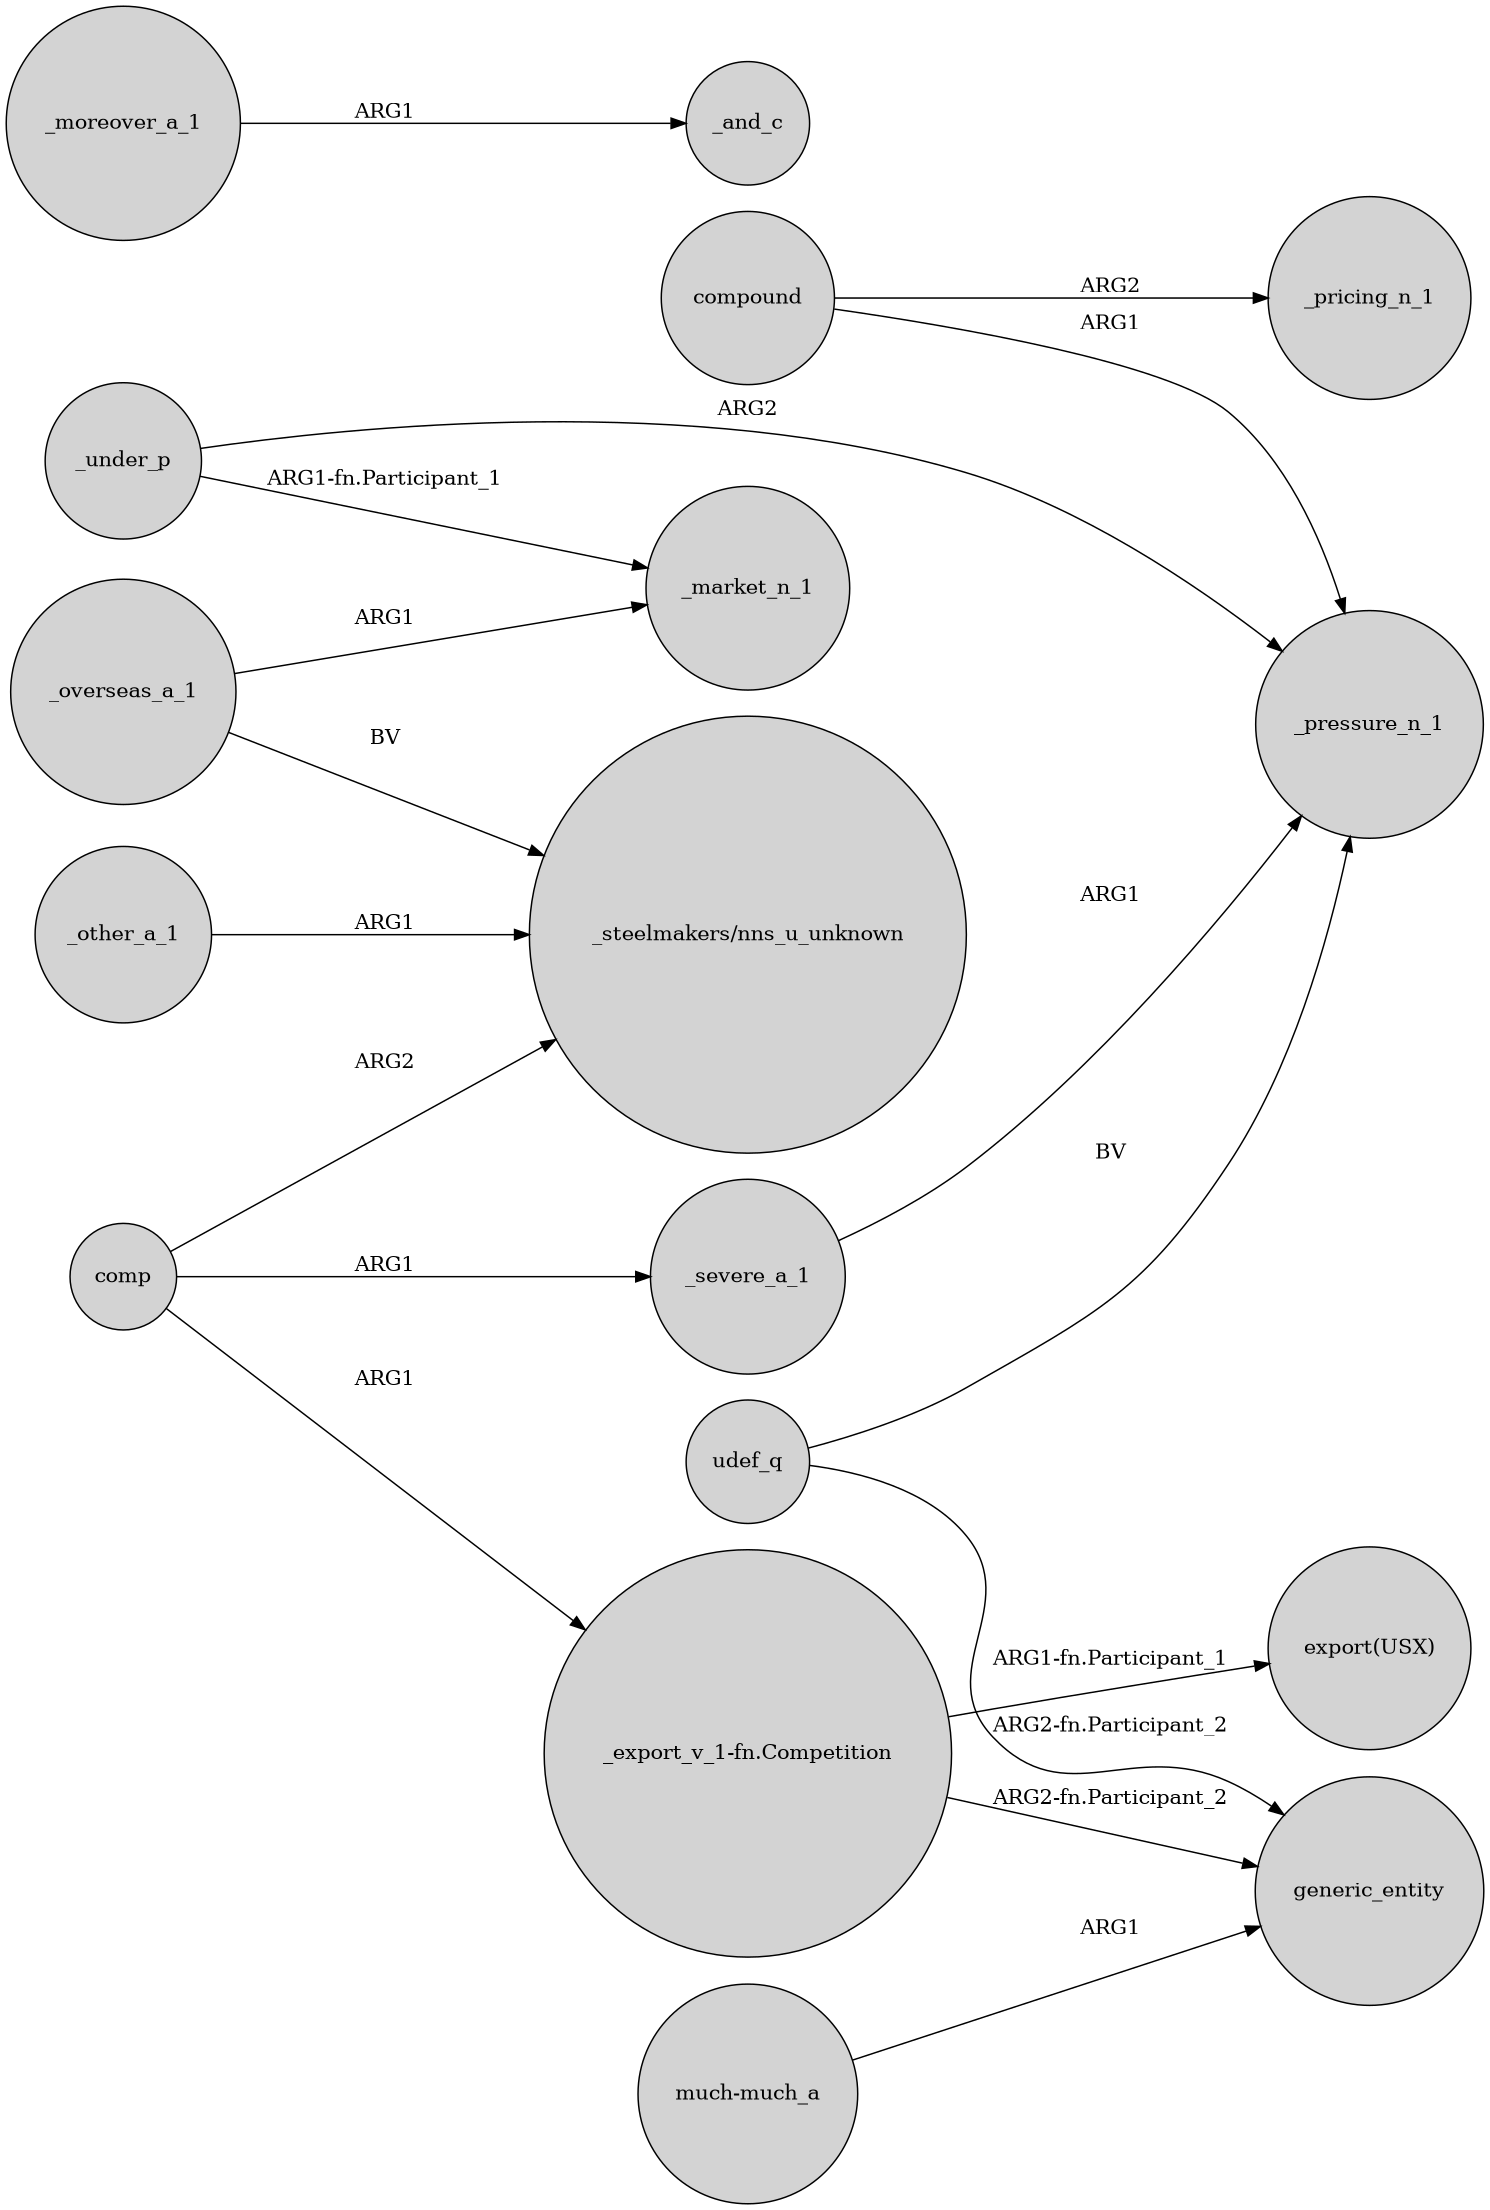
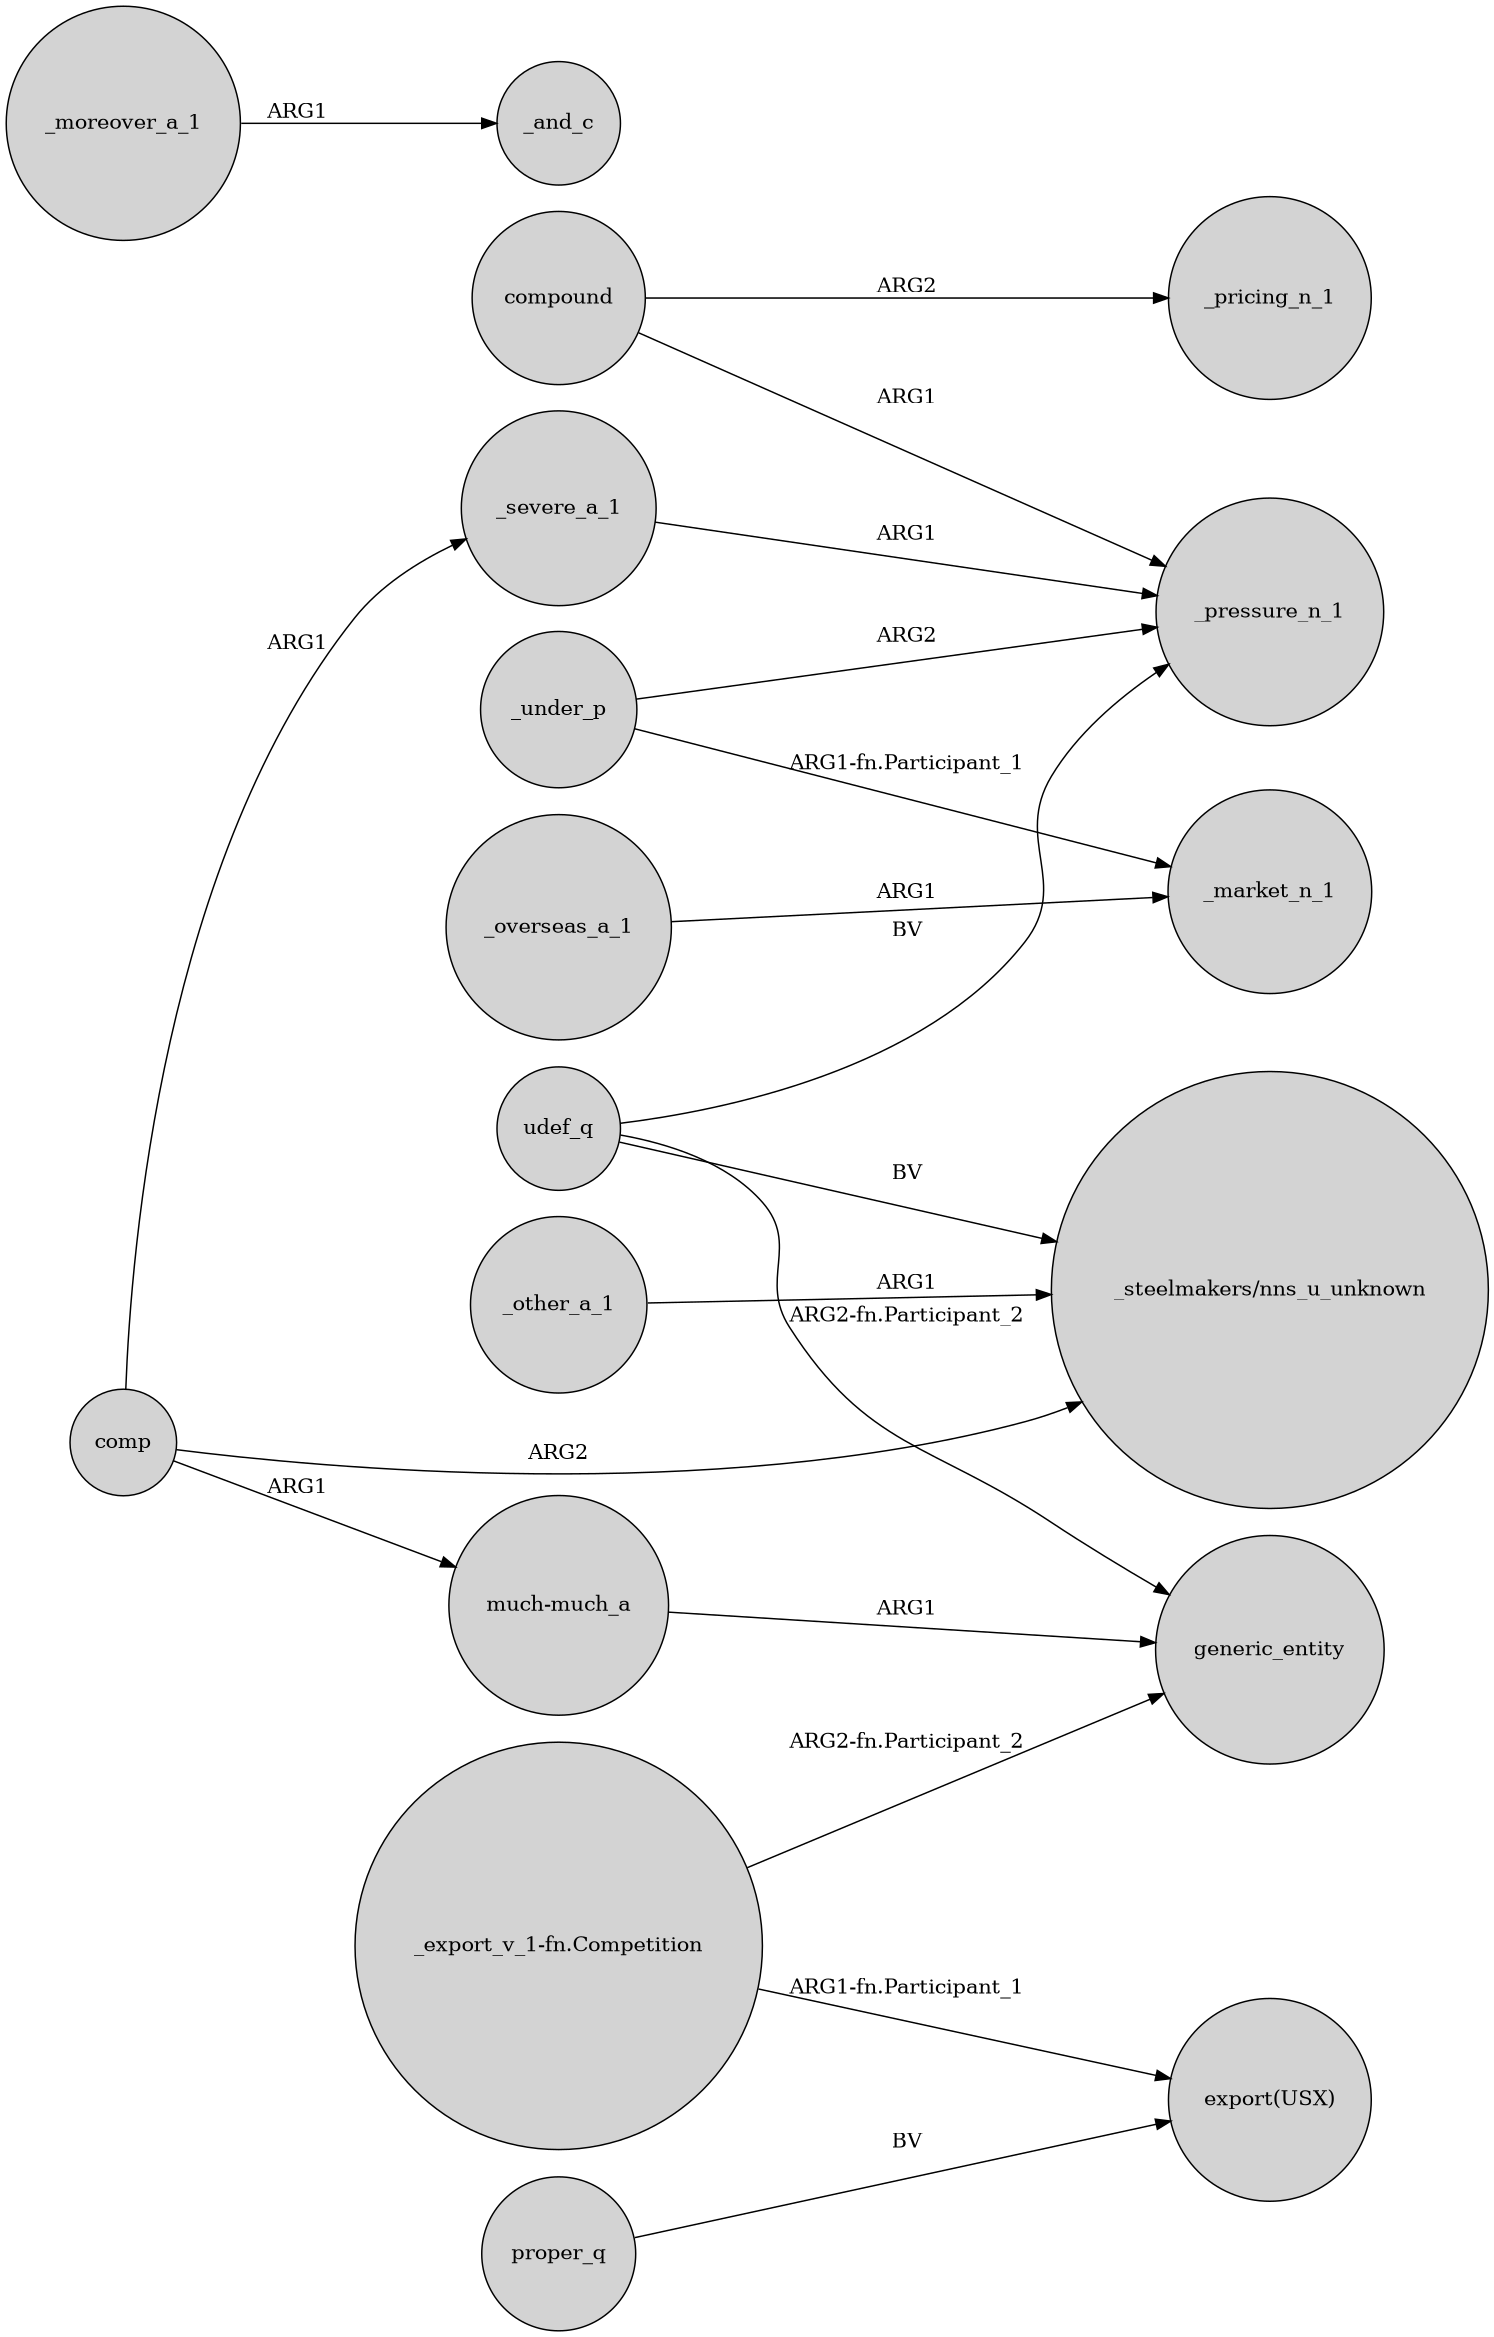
edge "_overseas_a_1" -> "_steelmakers/nns_u_unknown": now "udef_q" -> "_steelmakers/nns_u_unknown"
edge "comp" -> "_export_v_1-fn.Competition": now "comp" -> "much-much_a"
node "proper_q": added
